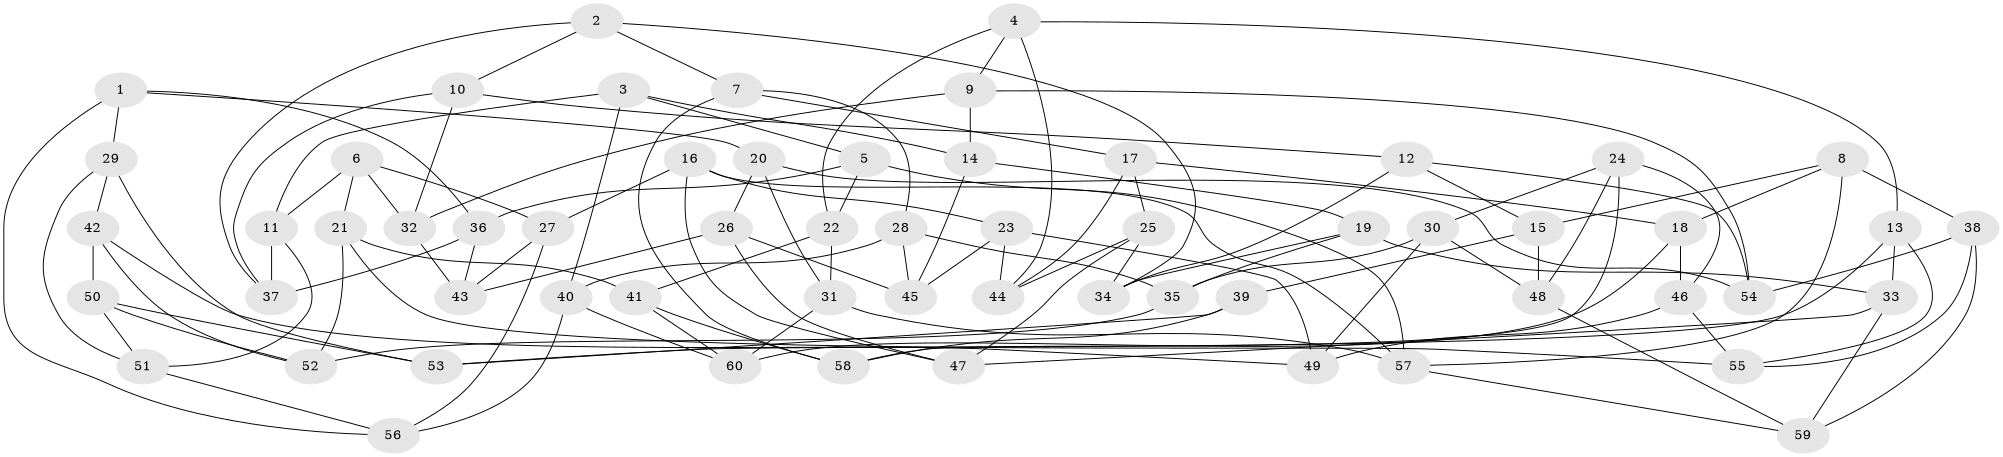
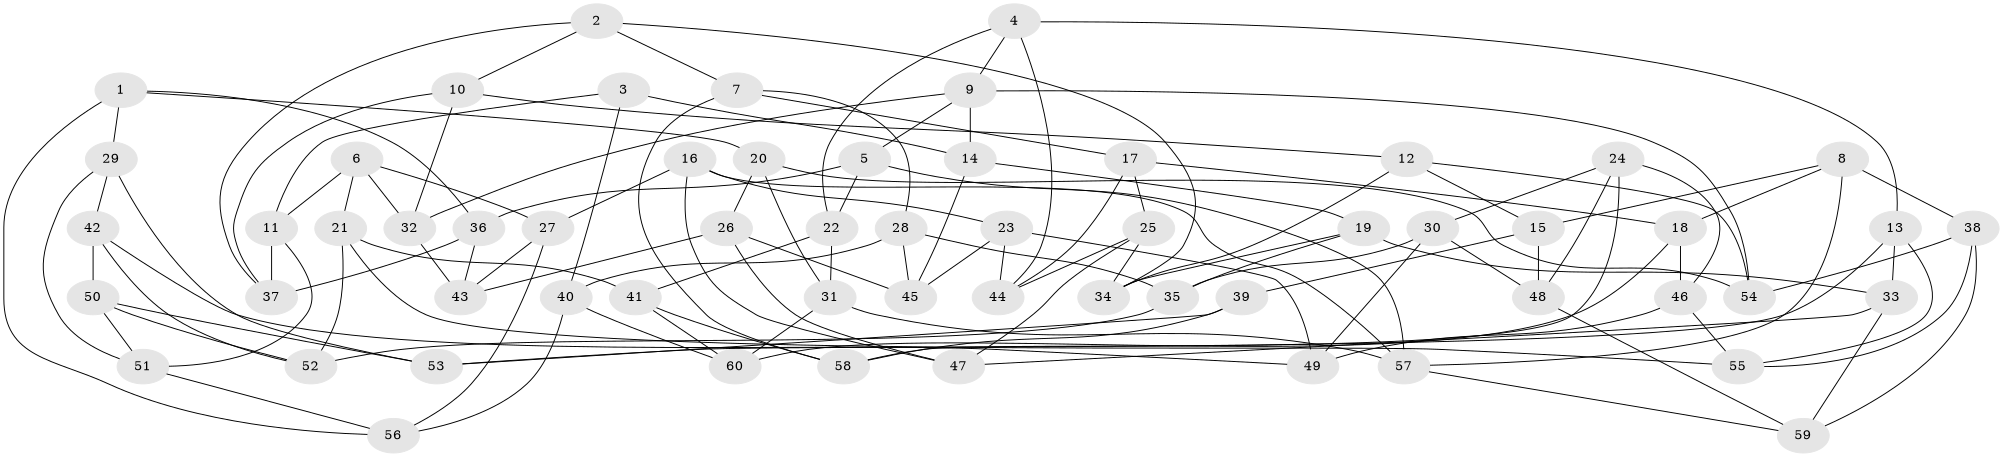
edge "3" -- "5": now "9" -- "5"
